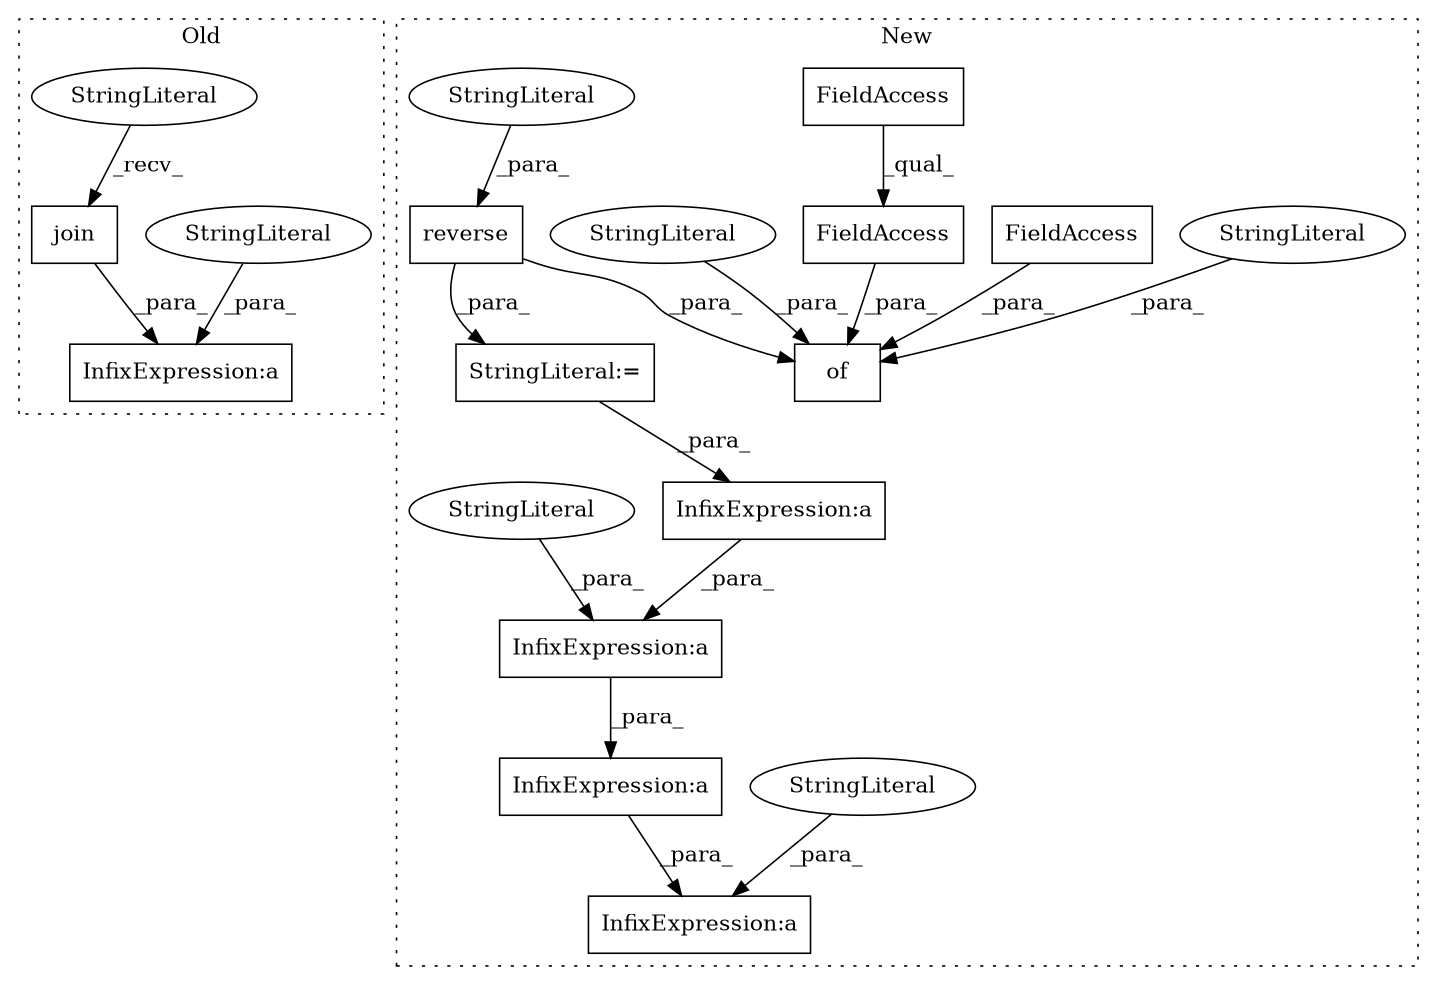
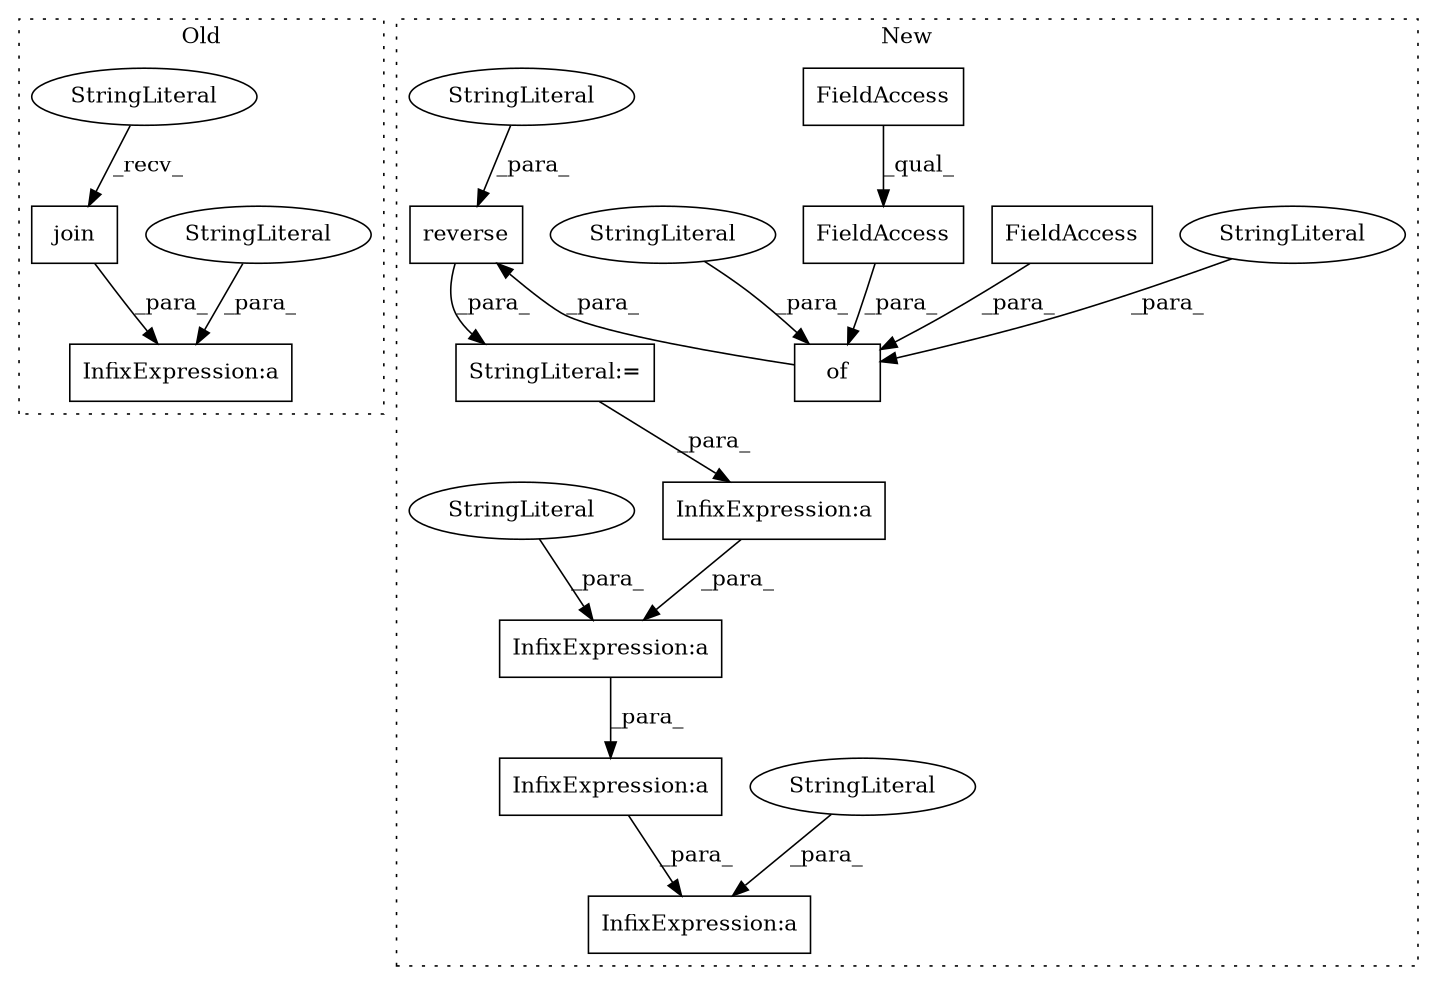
edge "reverse" -> "of": reversed
